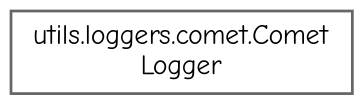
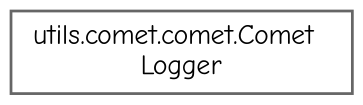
node "utils.loggers.comet.Comet Logger": label "utils.loggers.comet.Comet Logger" -> "utils.comet.comet.Comet Logger"
